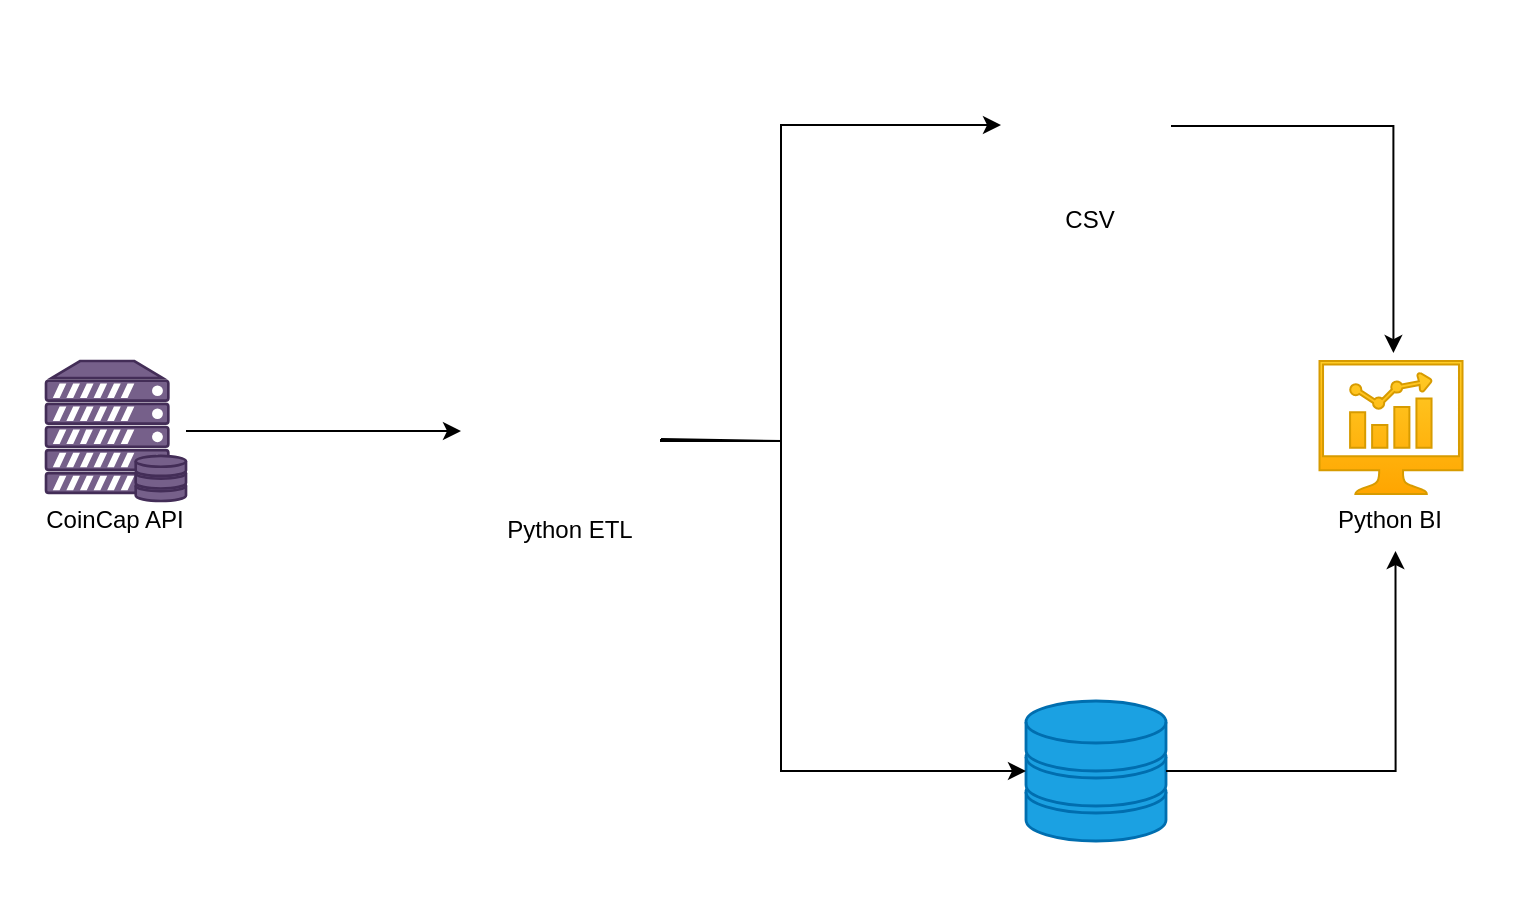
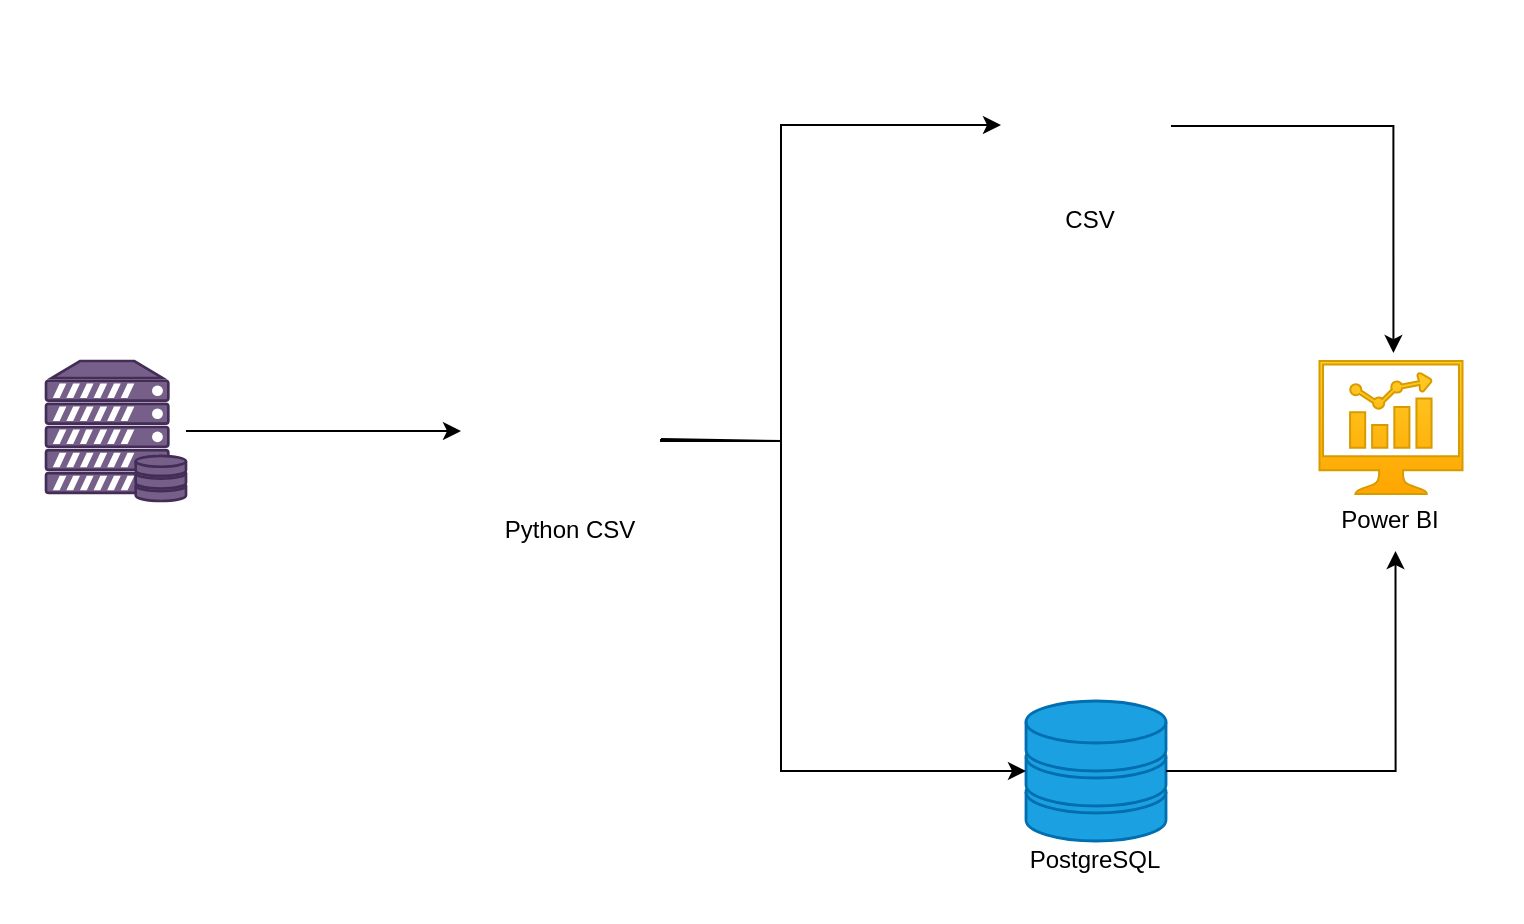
node "CoinCap API": removed
node "Python BI": label "Python BI" -> "Power BI"
node "Python ETL": label "Python ETL" -> "Python CSV"
node "PostgreSQL": added
